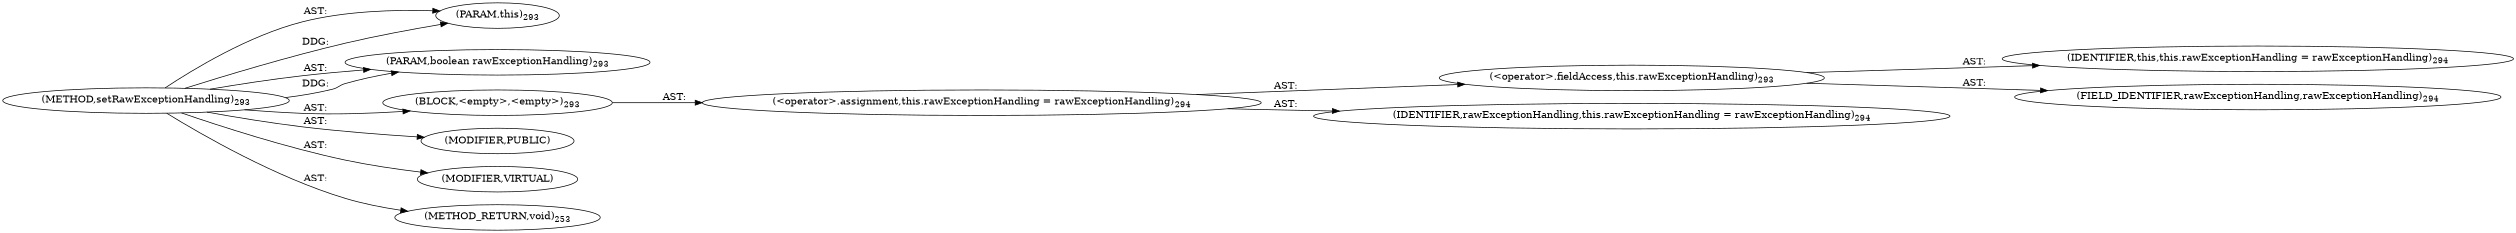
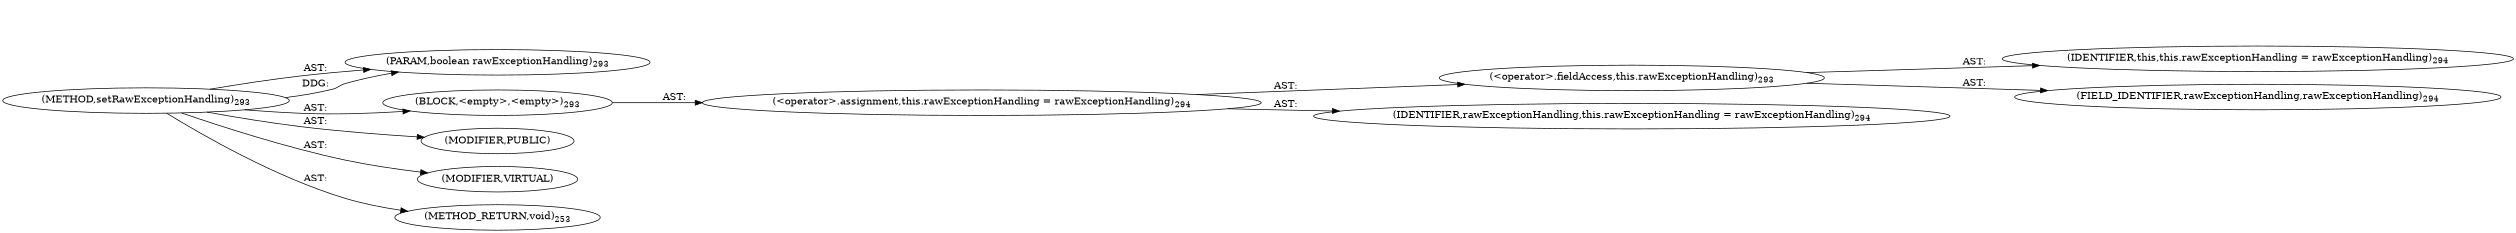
node "(PARAM,this)": removed
